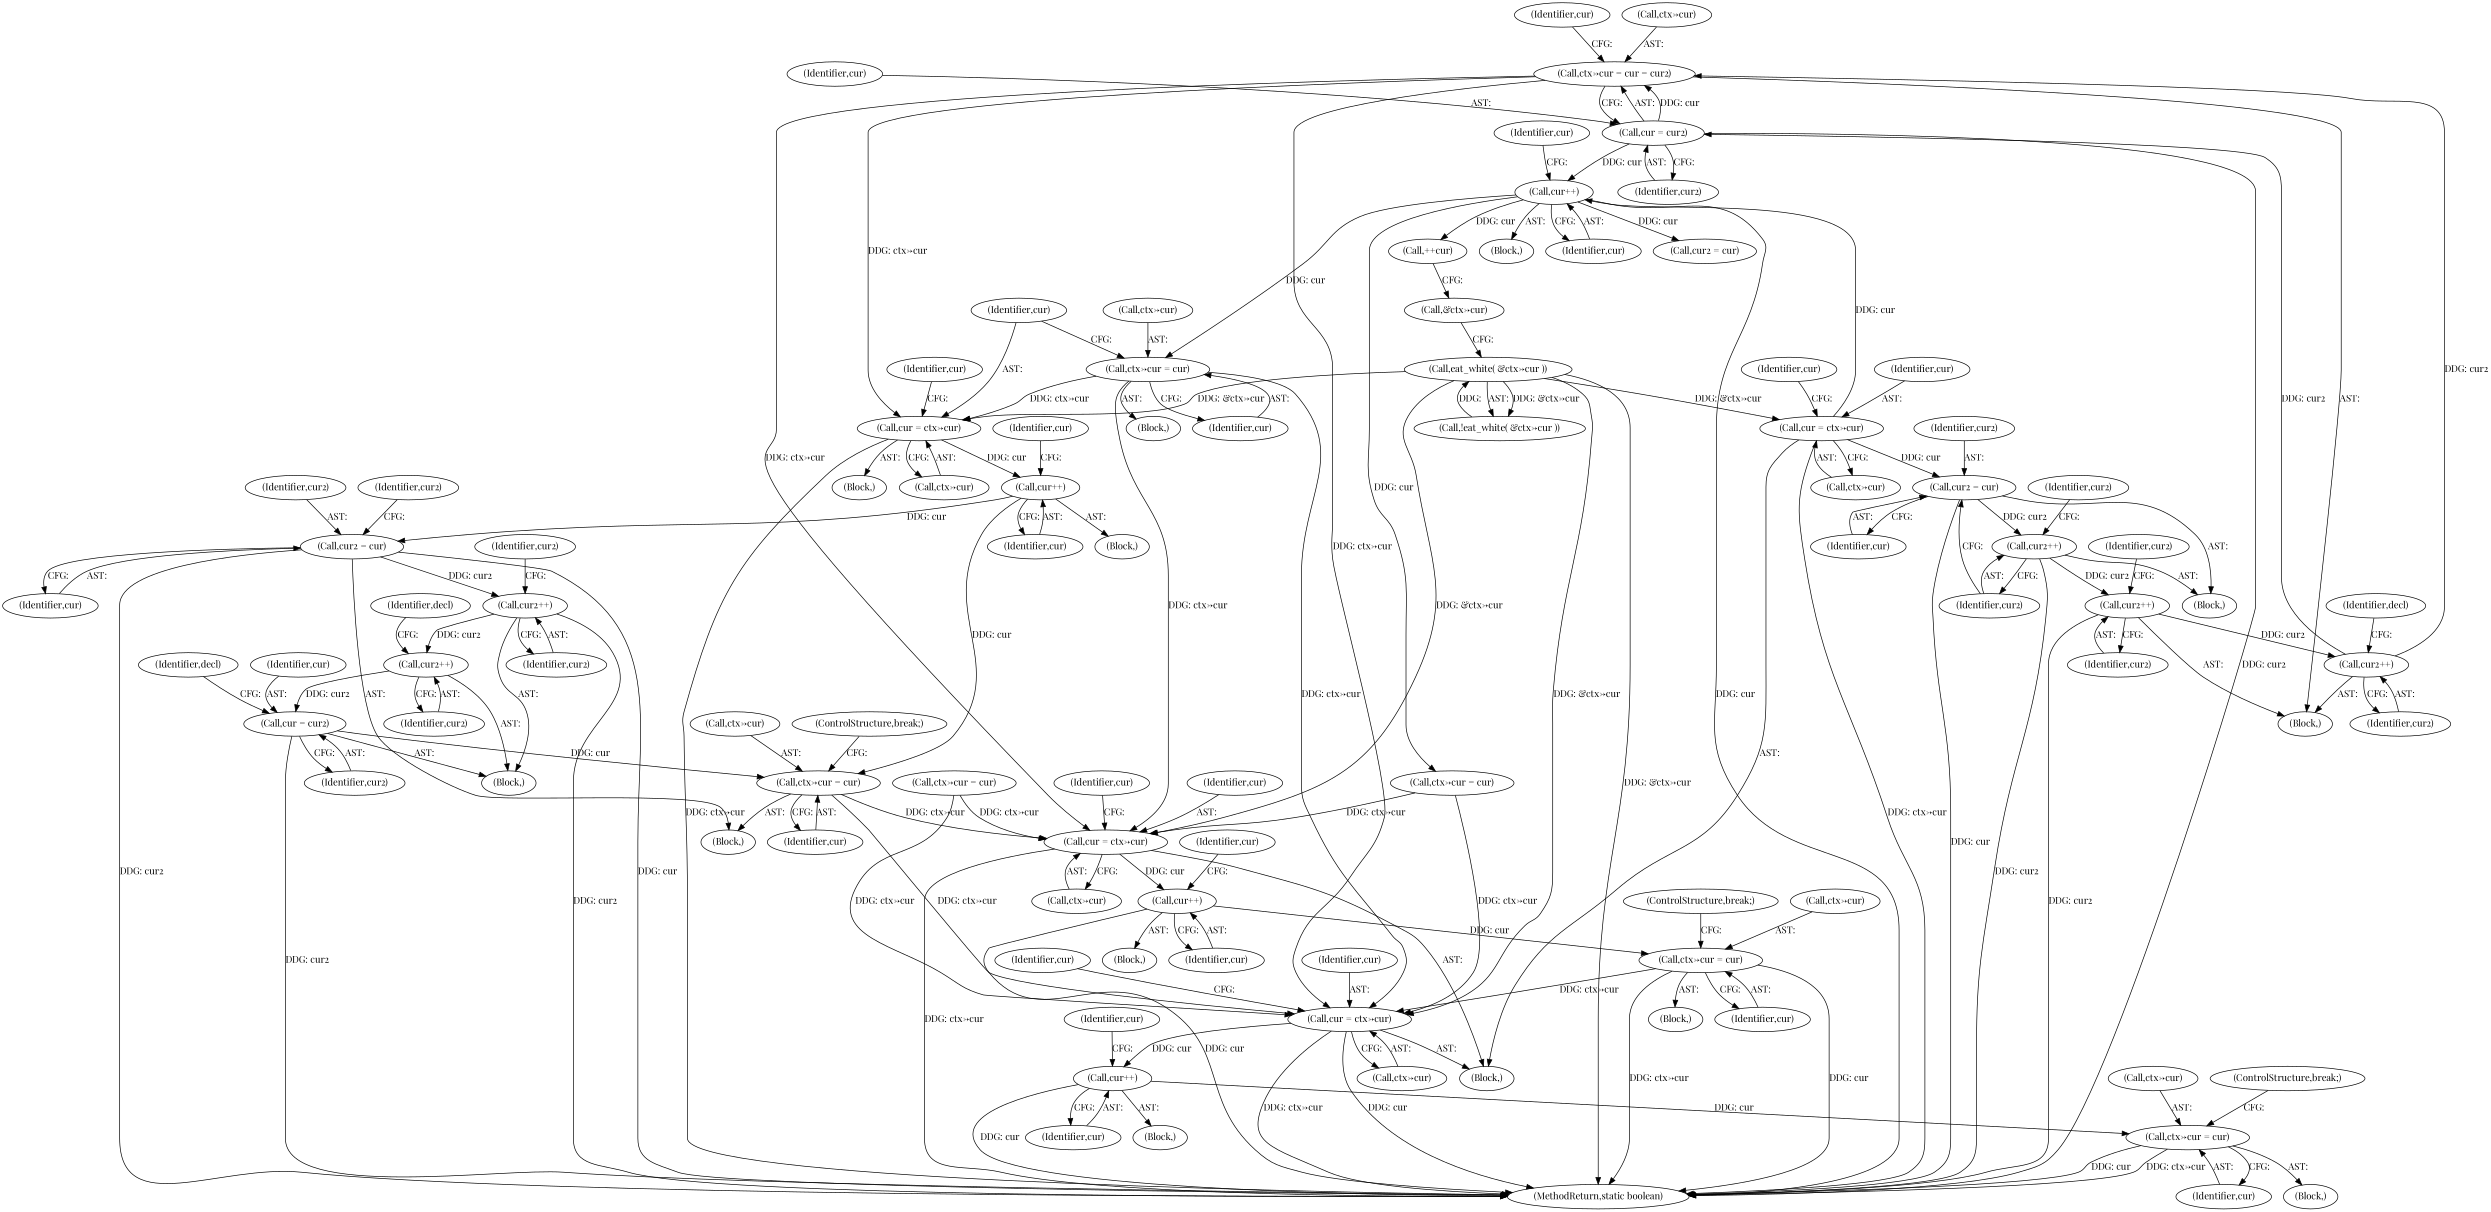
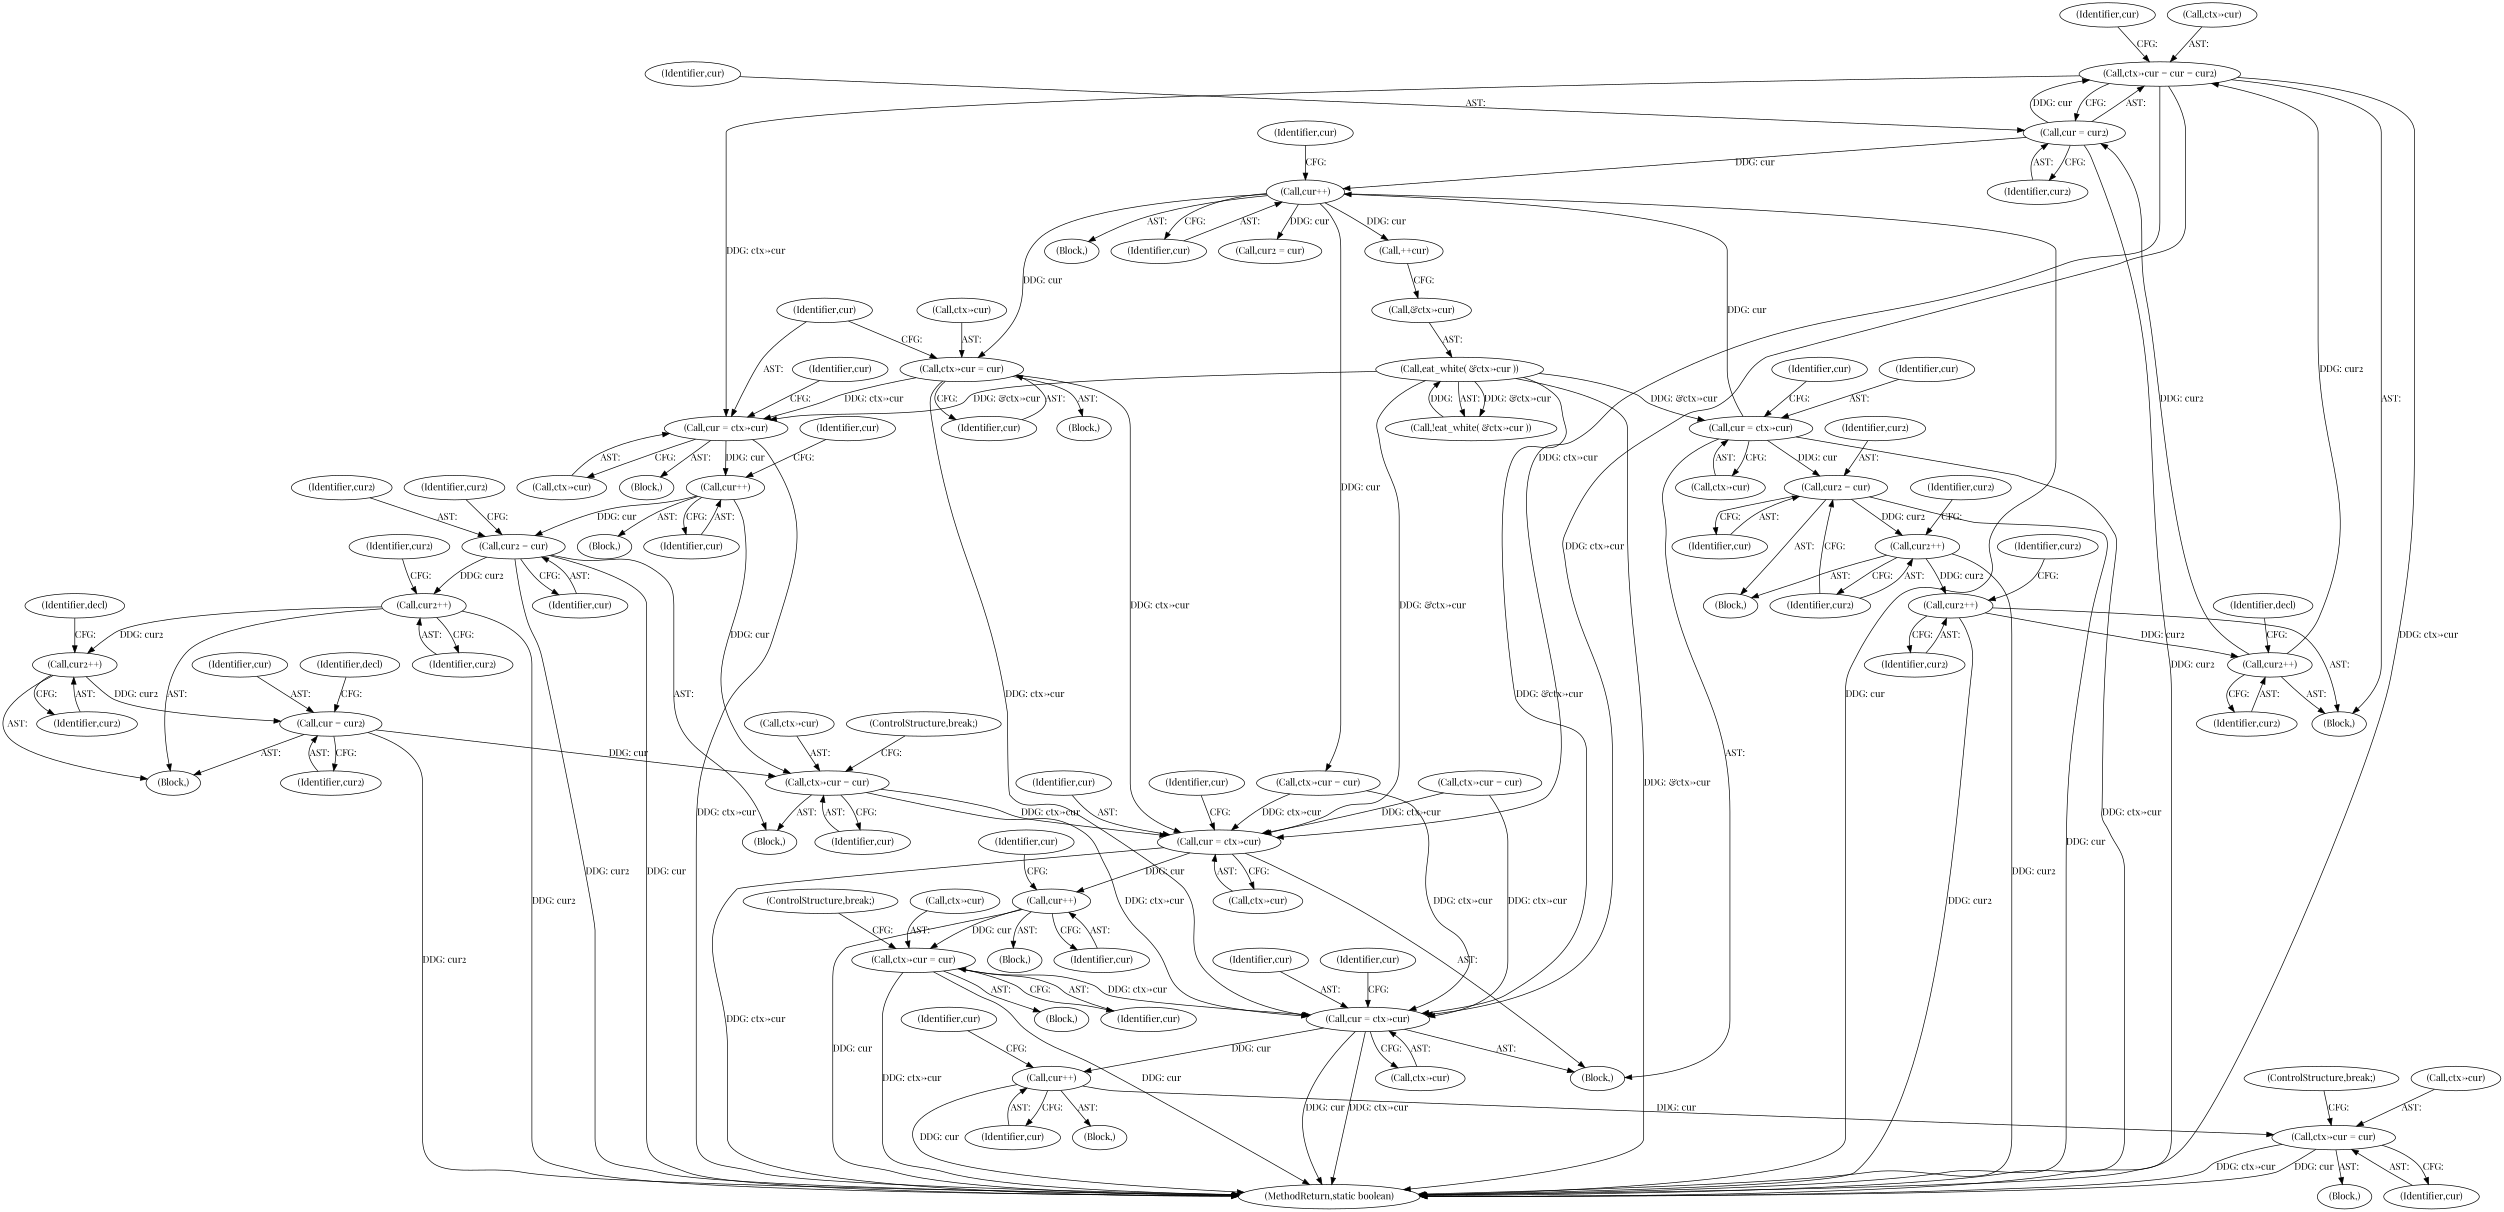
edge "(Call,&ctx->cur)" -> "(Call,eat_white( &ctx->cur ))": label "CFG: " -> "AST: "
edge "(Call,ctx->cur = cur = cur2)" -> "(MethodReturn,static boolean)": added, label "DDG: ctx->cur"
